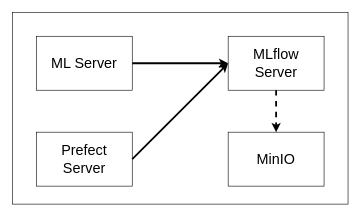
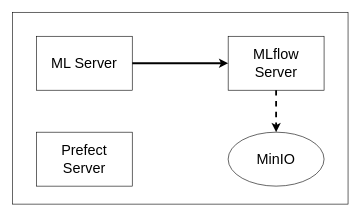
edge "Prefect Server" -> "MLflow Server": removed
node "MinIO": shape rectangle -> ellipse
